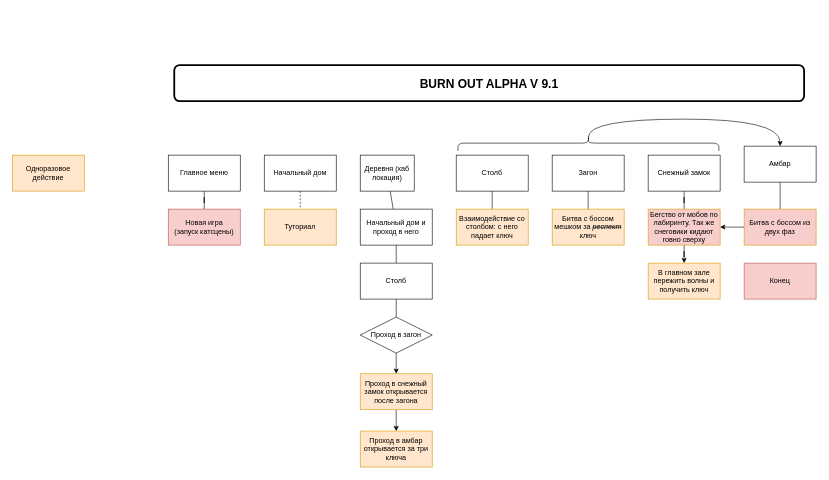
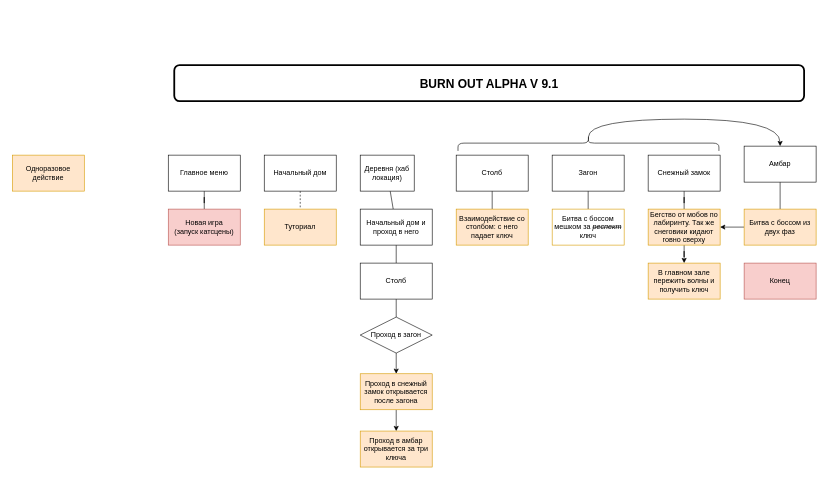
node "Битва с боссом мешком за респект ключ": fillcolor #ffe6cc -> #ffffff
node "Бегство от мобов по лабиринту. Так же снеговики кидают говно сверху": fillcolor #f8cecc -> #ffe6cc
node "Битва с боссом из двух фаз": fillcolor #f8cecc -> #ffe6cc
